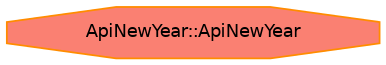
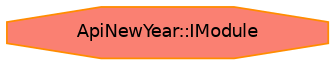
node "ApiNewYear::ApiNewYear": label "ApiNewYear::ApiNewYear" -> "ApiNewYear::IModule"
